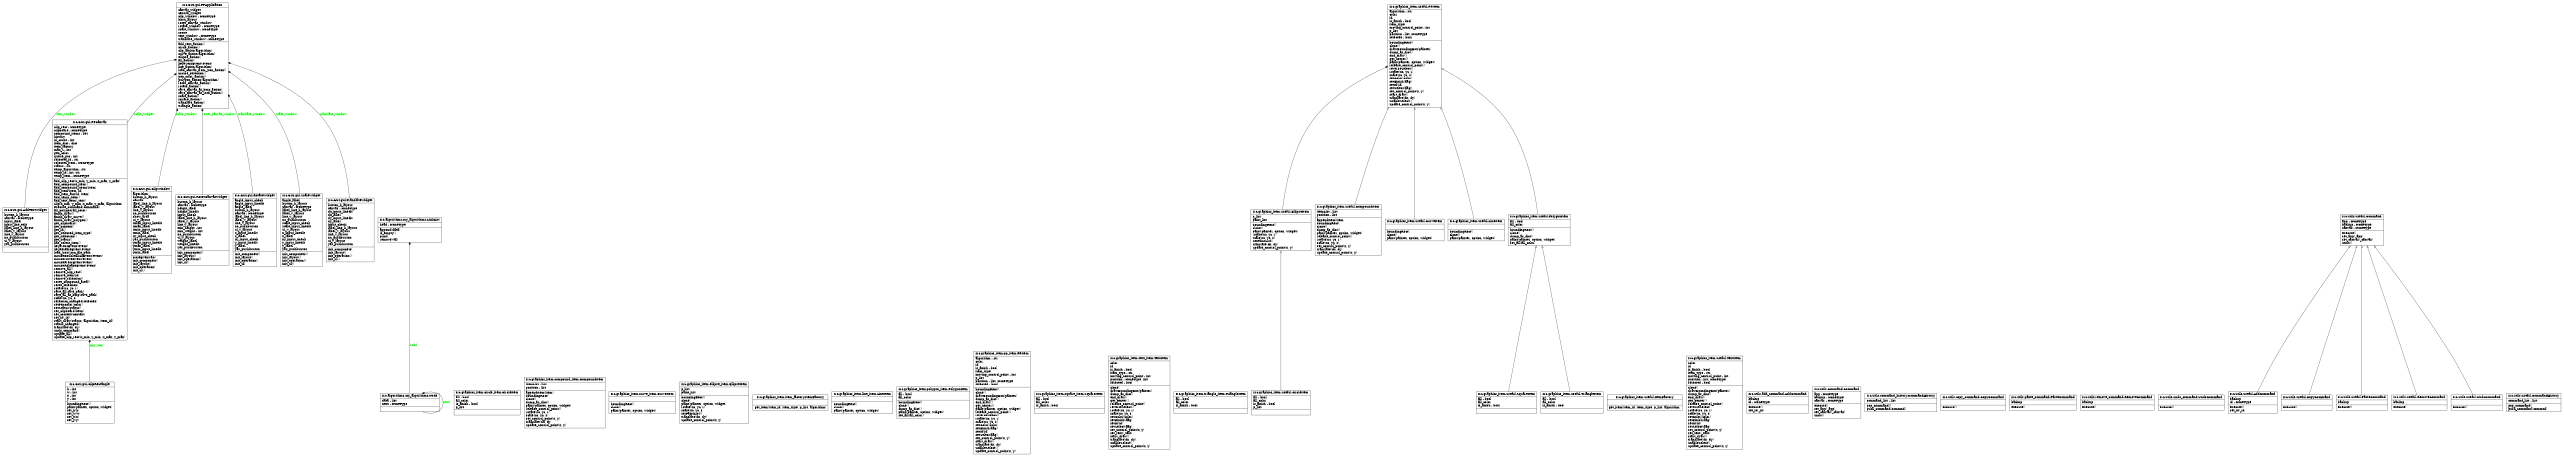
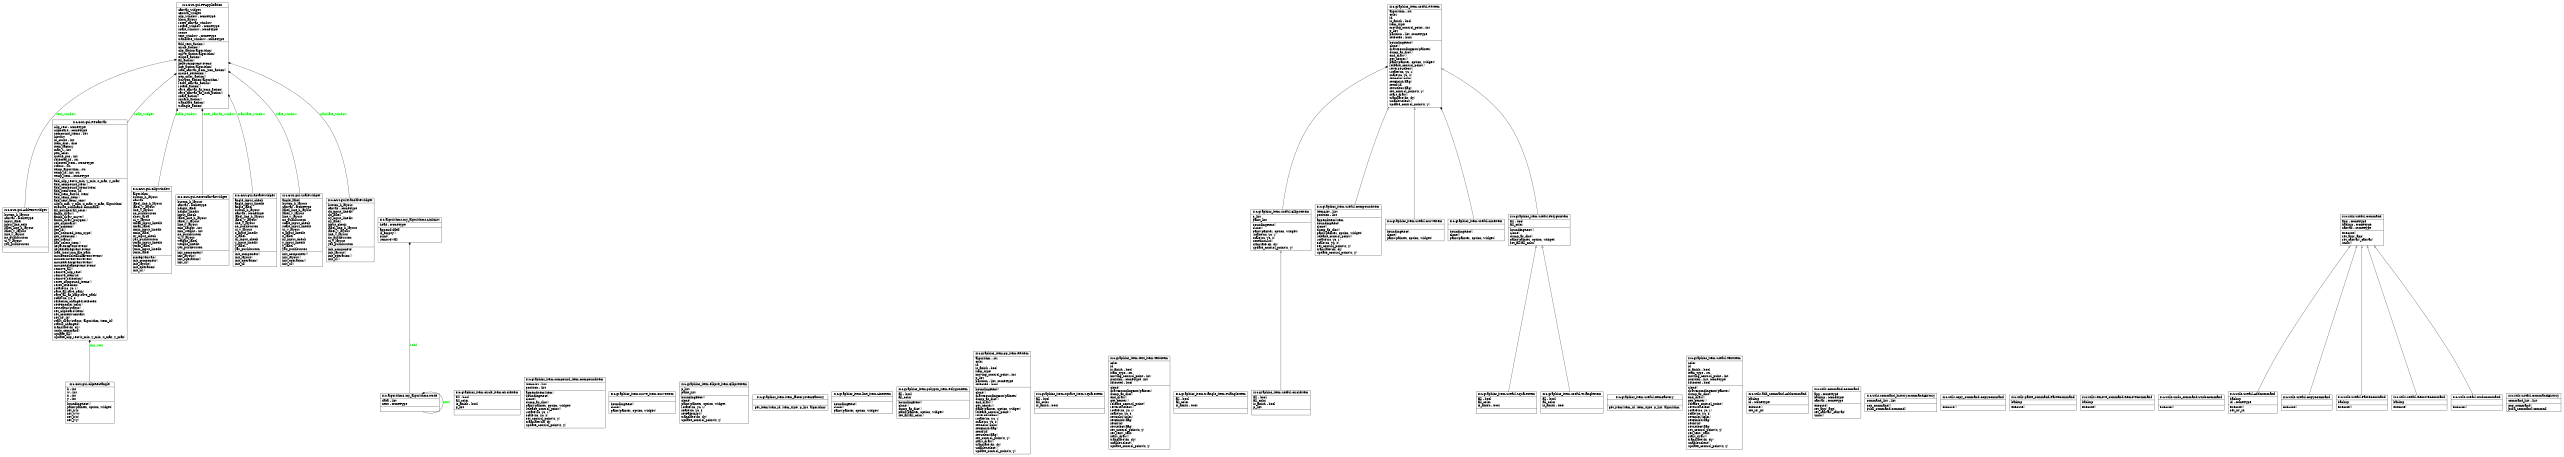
edge "src.graphics_item.useful.LineItem" -> "src.graphics_item.useful.PPItem": arrowhead empty -> diamond
node "src.GUI.gui.PPCanvas": text "reset_compound_area()" -> "reset_compound_items()"
